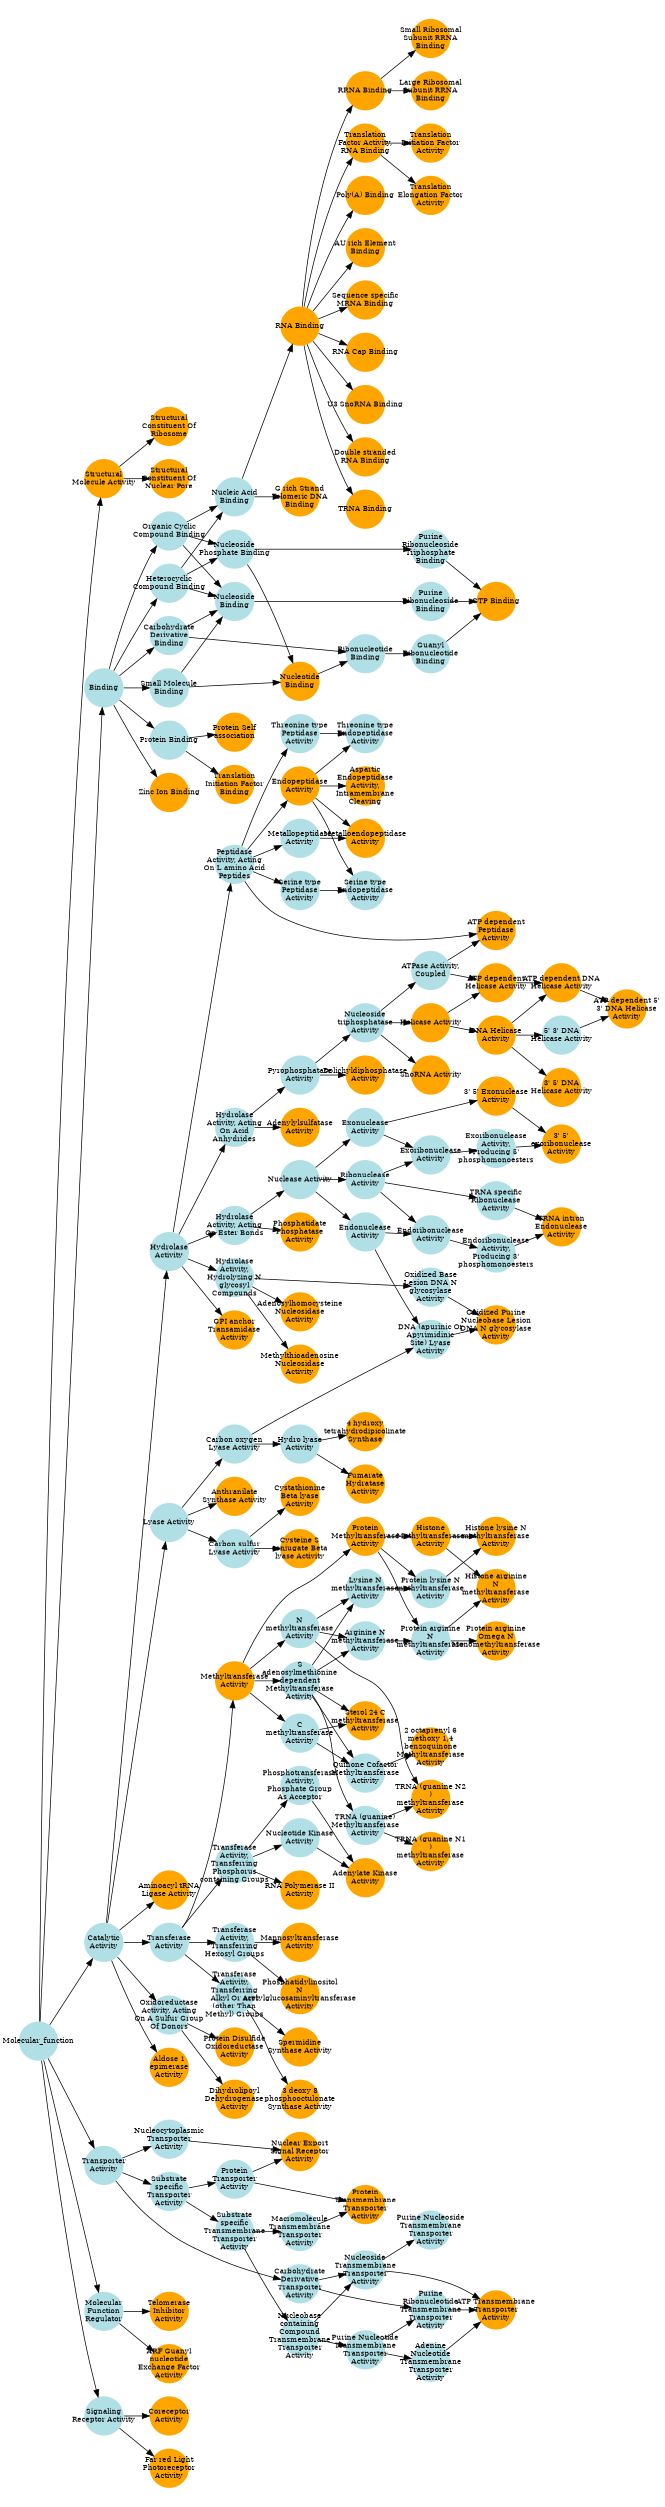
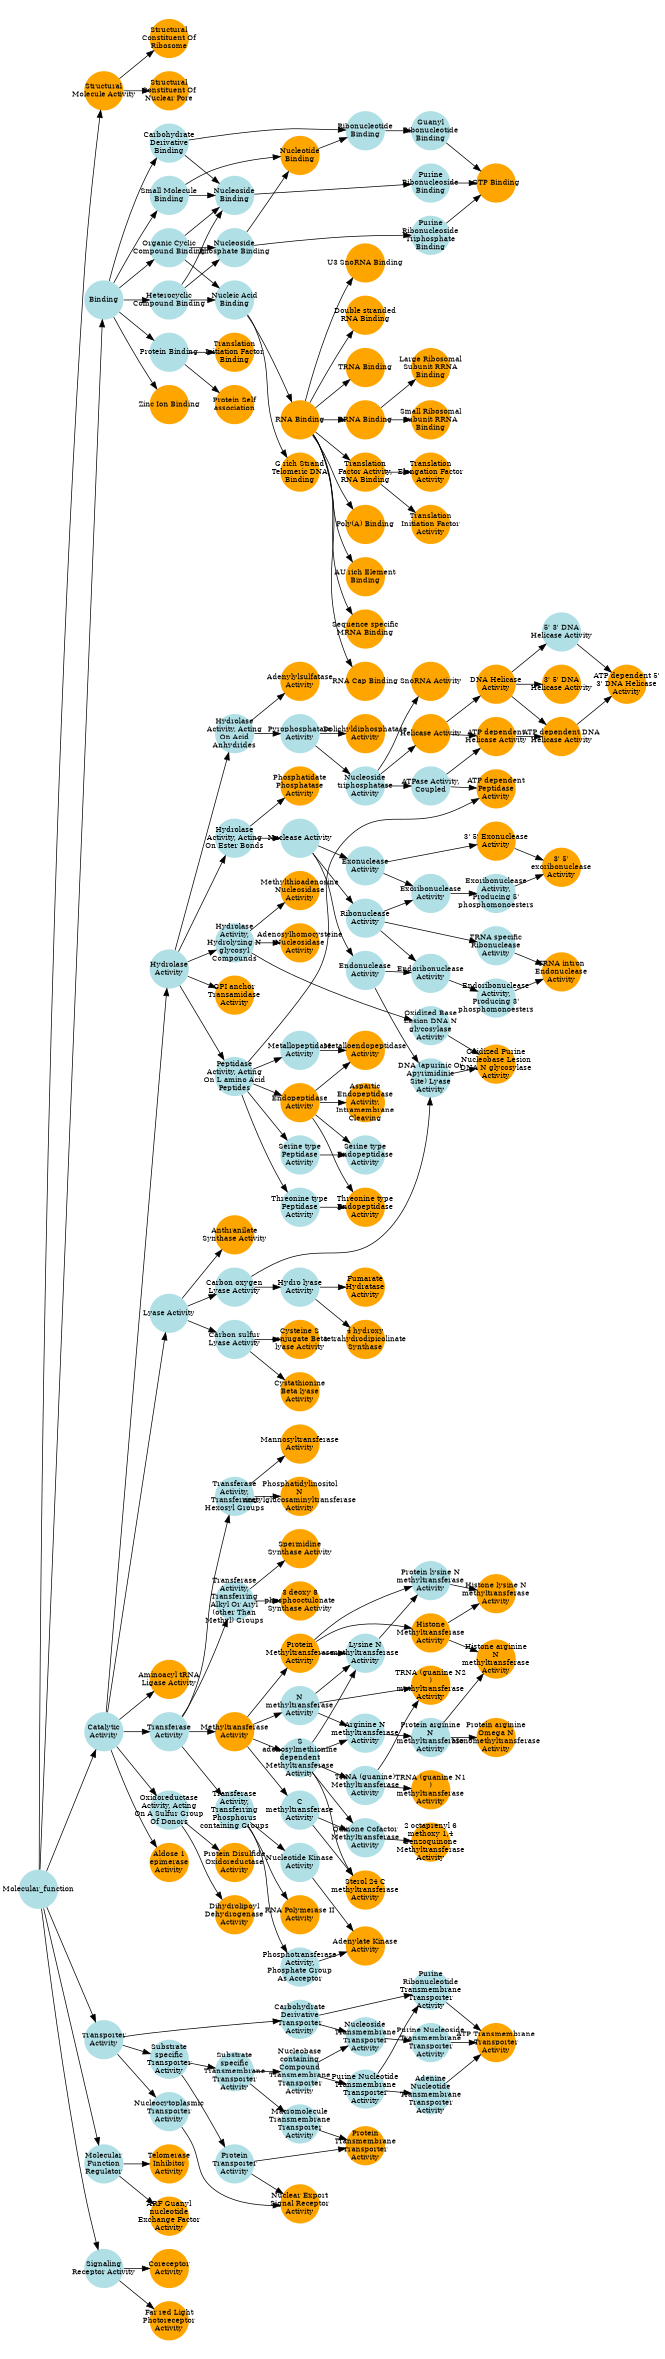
node "Threonine type Endopeptidase Activity": fillcolor powderblue -> orange
edge "Protein Methyltransferase Activity" -> "Protein arginine N methyltransferase Activity": now "Protein Methyltransferase Activity" -> "Lysine N methyltransferase Activity"
edge "Nucleoside Transmembrane Transporter Activity" -> "ATP Transmembrane Transporter Activity": now "Purine Nucleoside Transmembrane Transporter Activity" -> "ATP Transmembrane Transporter Activity"
